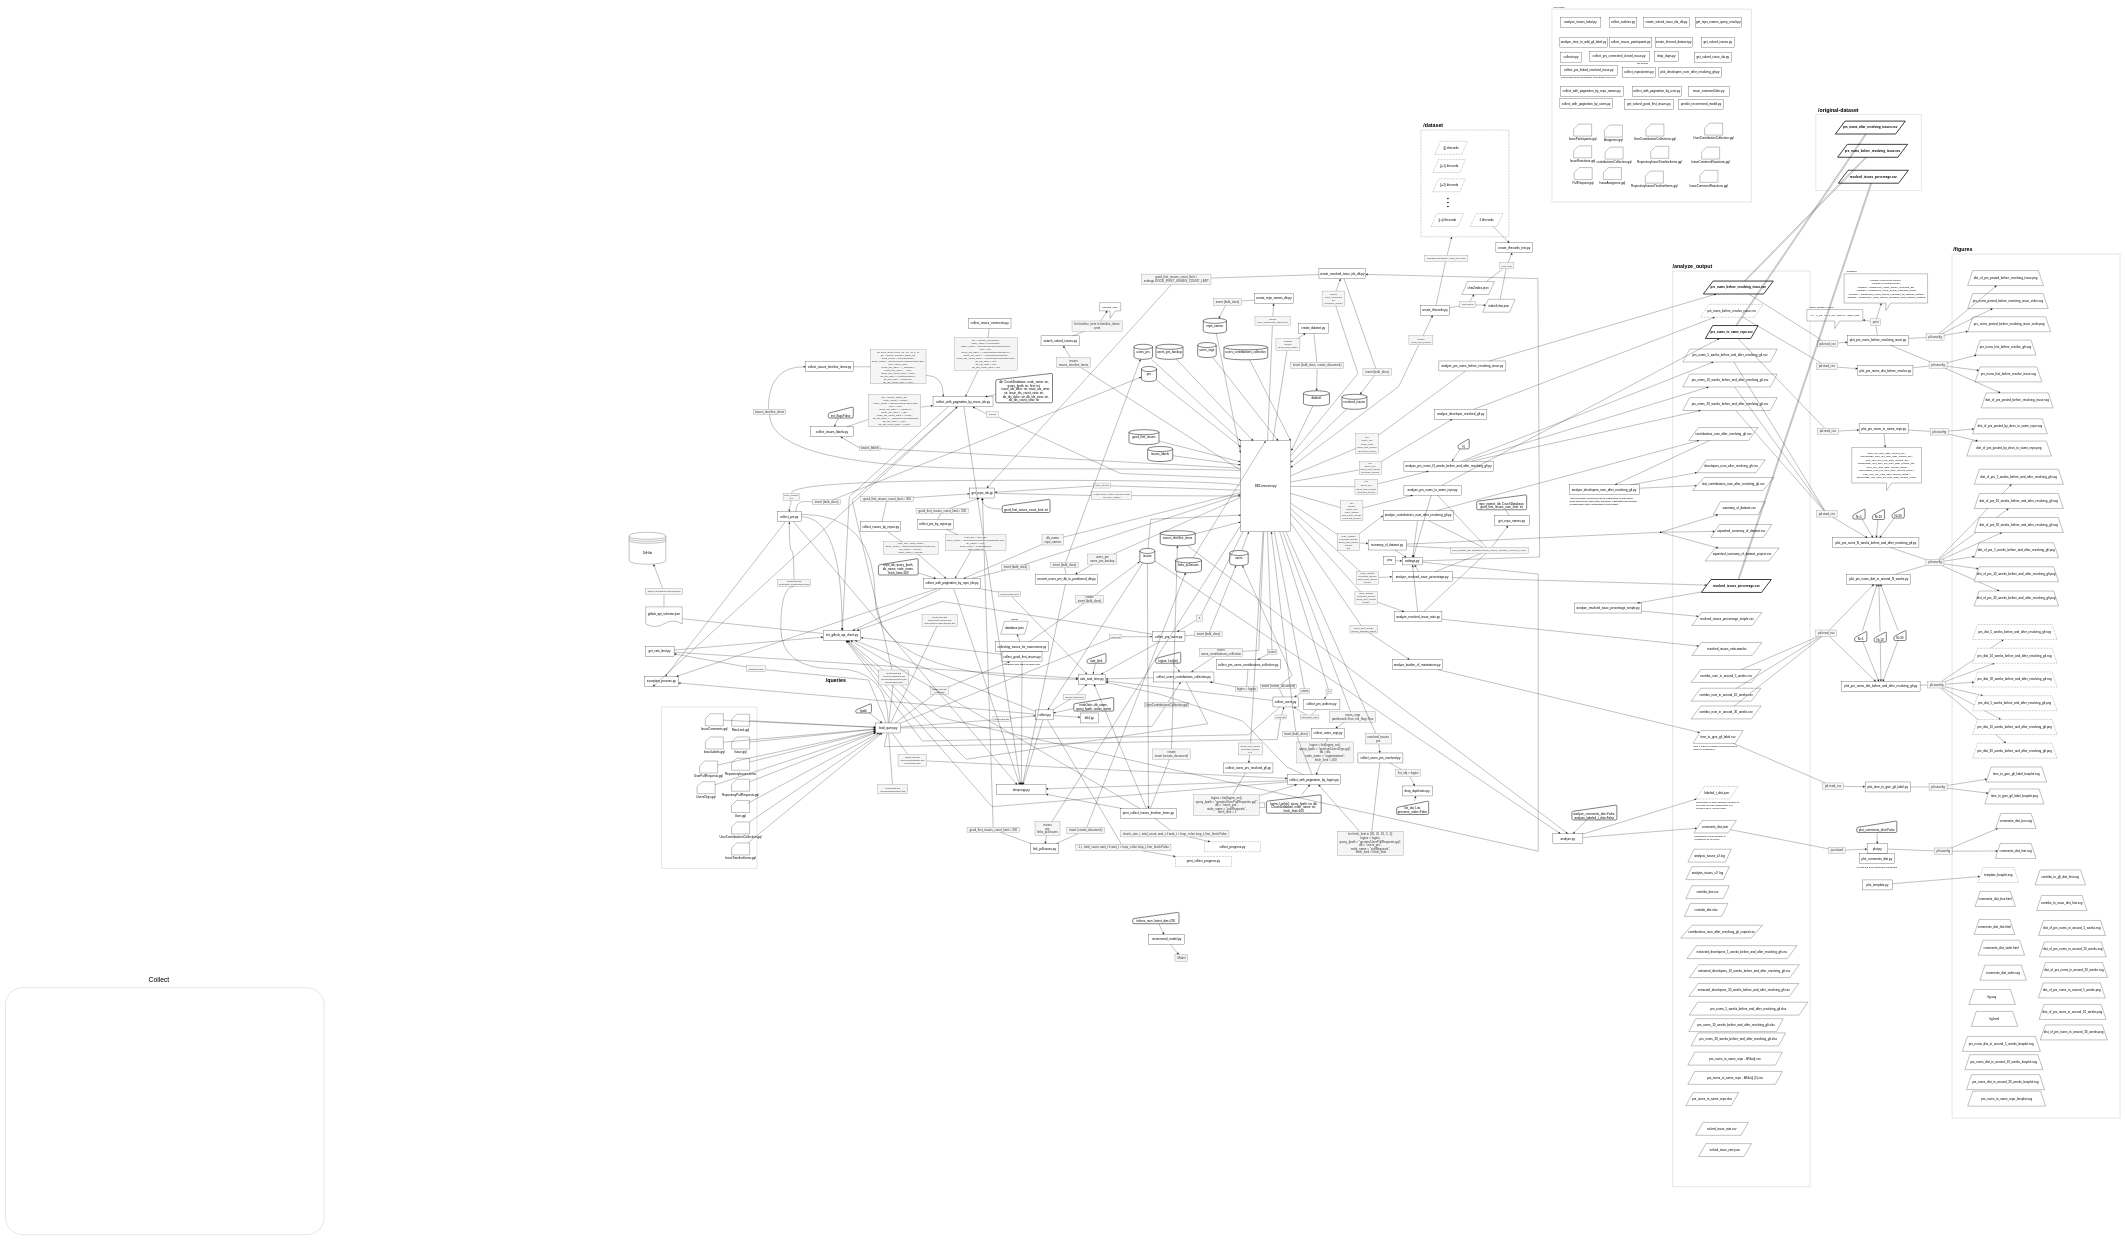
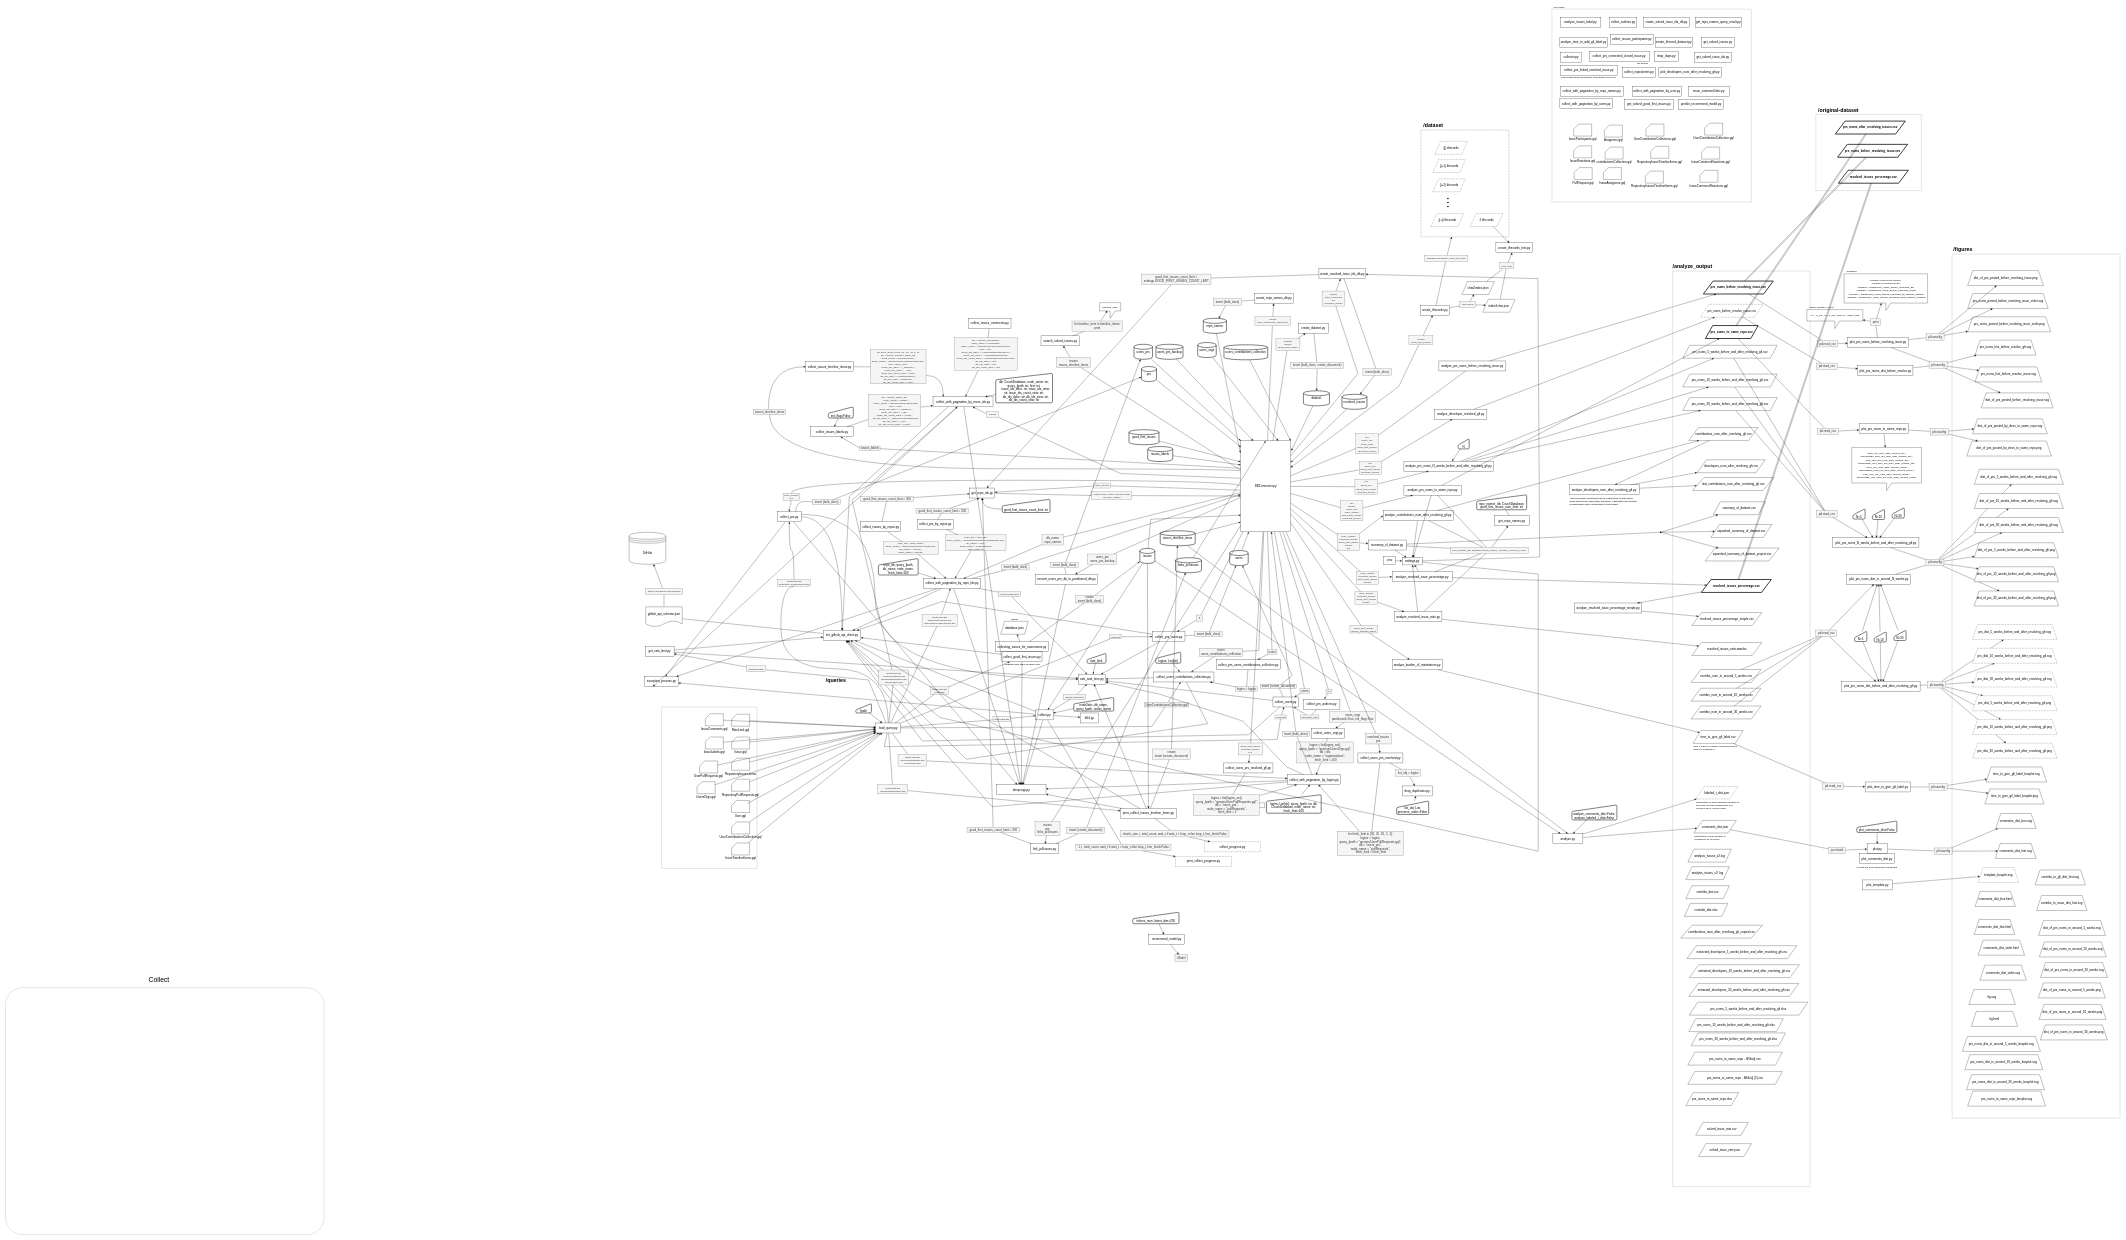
node "collect_issues_participants.py": moved (1631, 42) -> (1632, 40)
node "plot_prs_nums_before_resolving_issue.py": moved (1878, 340) -> (1878, 343)
node "prs_nums_5_weeks_before_and_after_resolving_gfi.csv": moved (1730, 356) -> (1730, 352)
edge "RateLimit.gql RepositoryIssues.gql RepositoryPullRequests.gql" -> "collect_with_pagination_by_repo_ids.py": added
edge "RateLimit.gql IssueTimelineItems.gql" -> "print_collect_issues_timeline_items.py": added
